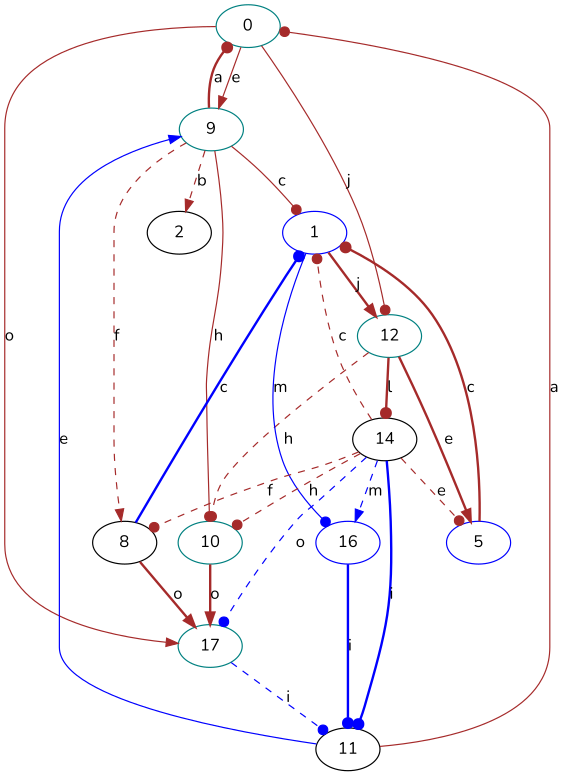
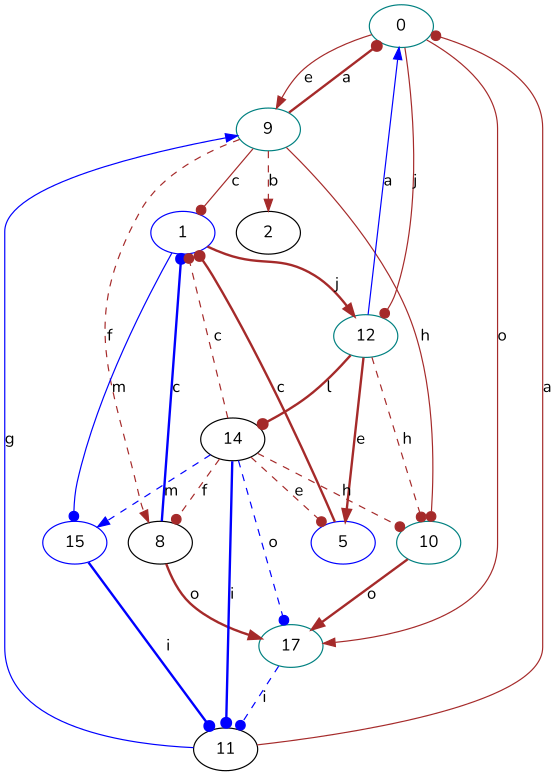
edge "12" -> "0": added, label "a"
edge "11" -> "9": label "e" -> "g"
node "16": label "16" -> "15"
